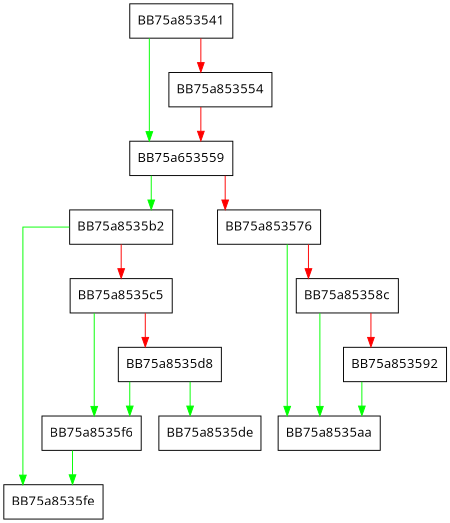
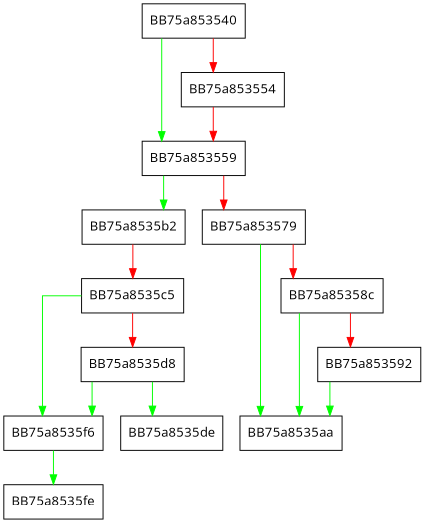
node "BB75a853541": label "BB75a853541" -> "BB75a853540"
node "BB75a653559": label "BB75a653559" -> "BB75a853559"
node "BB75a853576": label "BB75a853576" -> "BB75a853579"
edge "BB75a8535b2" -> "BB75a8535fe": removed
